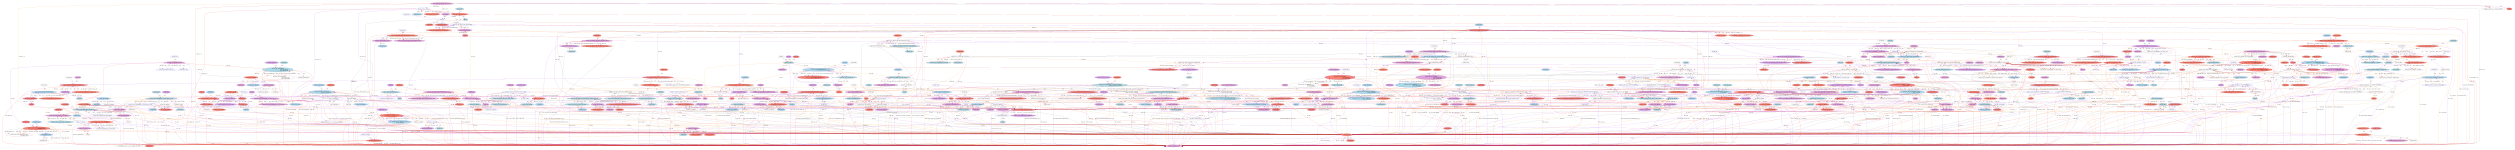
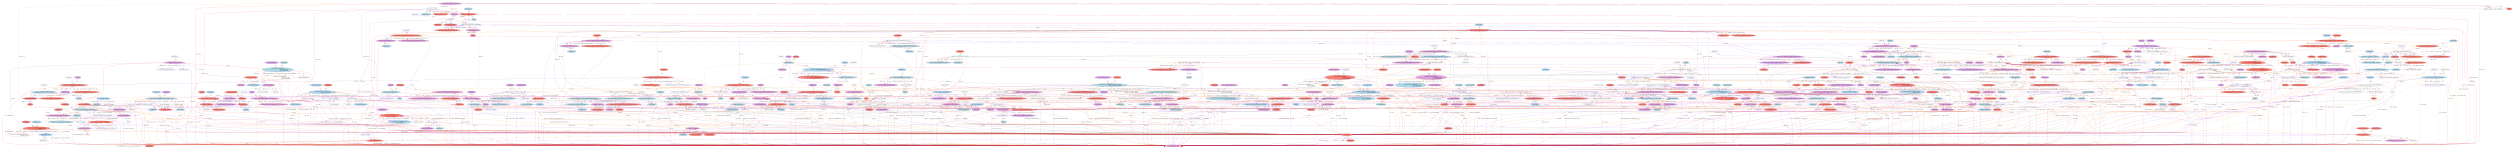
edge "(Call,r->mods[i].type)" -> "(Call,asn1_write_enumerated(data, r->mods[i].type))": label "AST: " -> "DDG: asn1_init(mem_ctx)"
